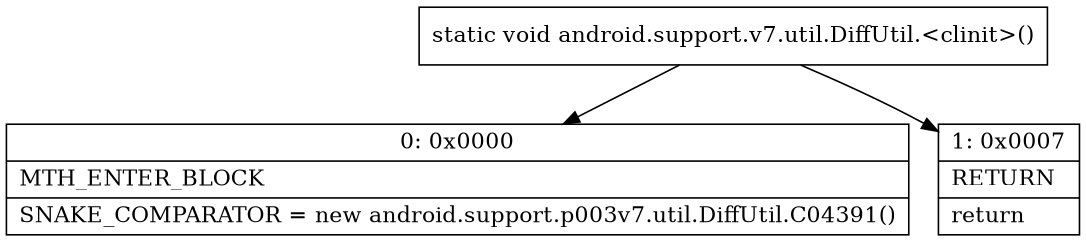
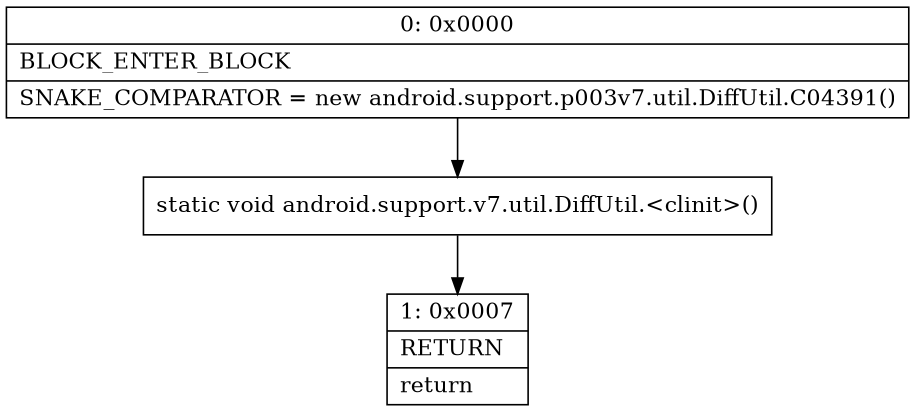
edge "static void android.support.v7.util.DiffUtil.<clinit>()" -> "0: 0x0000": reversed
node "0: 0x0000": text "MTH_ENTER_BLOCK" -> "BLOCK_ENTER_BLOCK"
